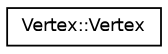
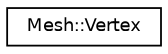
node "Vertex::Vertex": label "Vertex::Vertex" -> "Mesh::Vertex"
